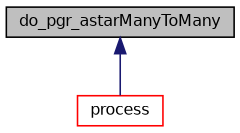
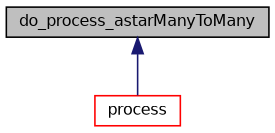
node "do_pgr_astarManyToMany": label "do_pgr_astarManyToMany" -> "do_process_astarManyToMany"
